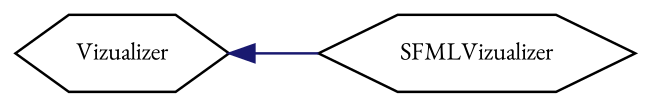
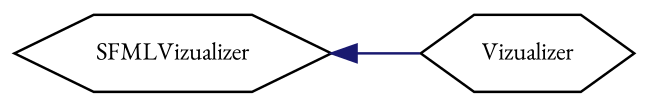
edge "SFMLVizualizer" -> "Vizualizer": reversed
